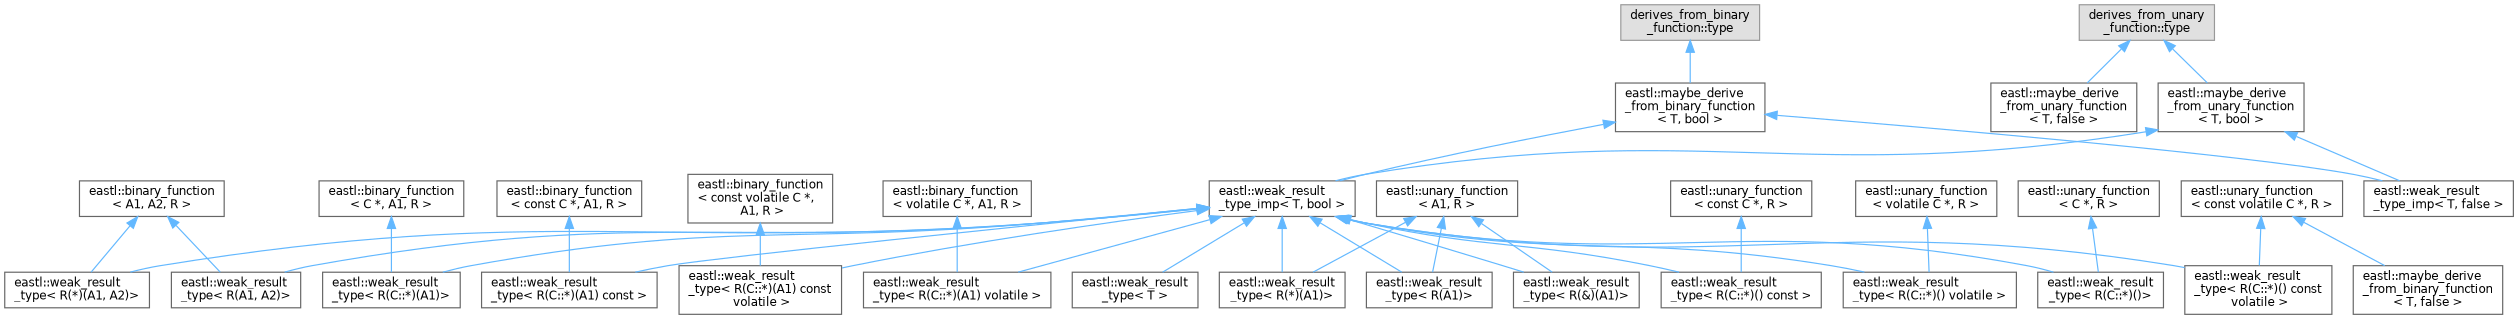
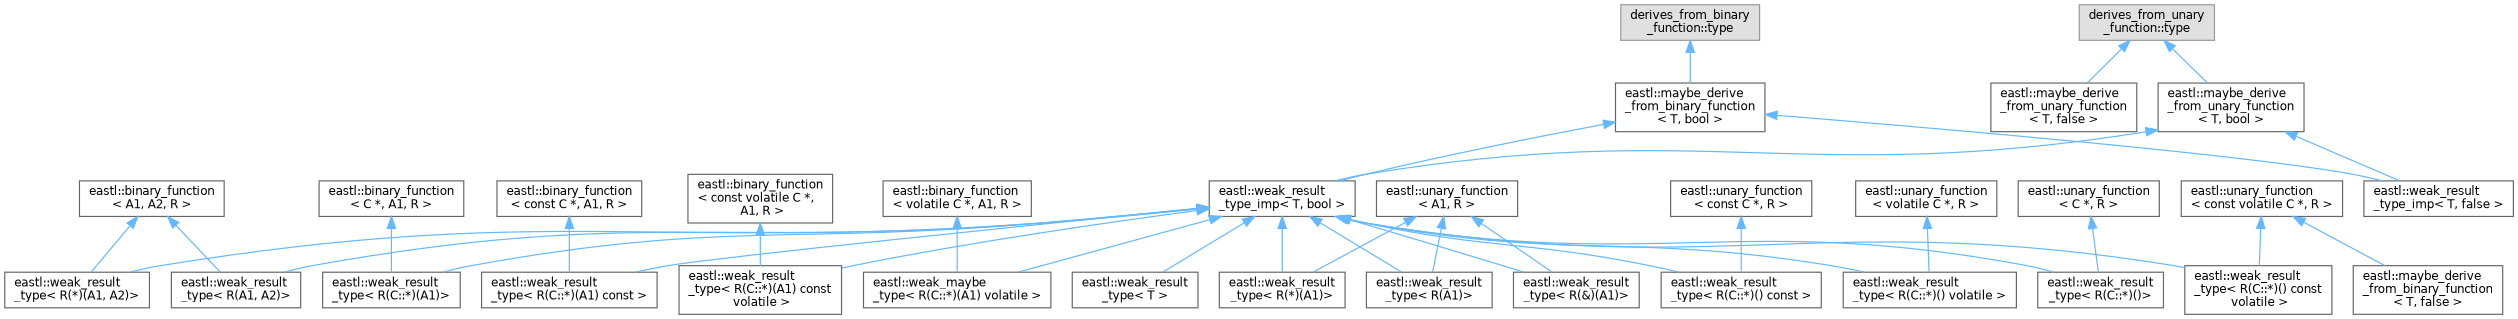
node "eastl::weak_result _type< R(C::*)(A1) volatile >": label "eastl::weak_result _type< R(C::*)(A1) volatile >" -> "eastl::weak_maybe _type< R(C::*)(A1) volatile >"
